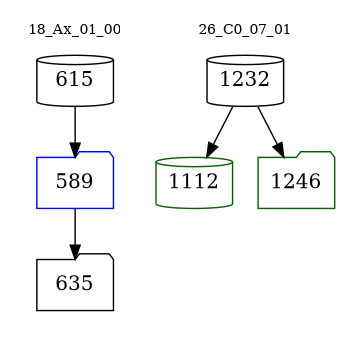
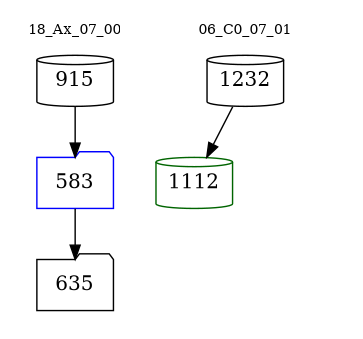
cluster "18_Ax_01_00": label "18_Ax_01_00" -> "18_Ax_07_00"
cluster "26_C0_07_01": label "26_C0_07_01" -> "06_C0_07_01"
node "615": label "615" -> "915"
node "589": label "589" -> "583"
node "1246": removed
